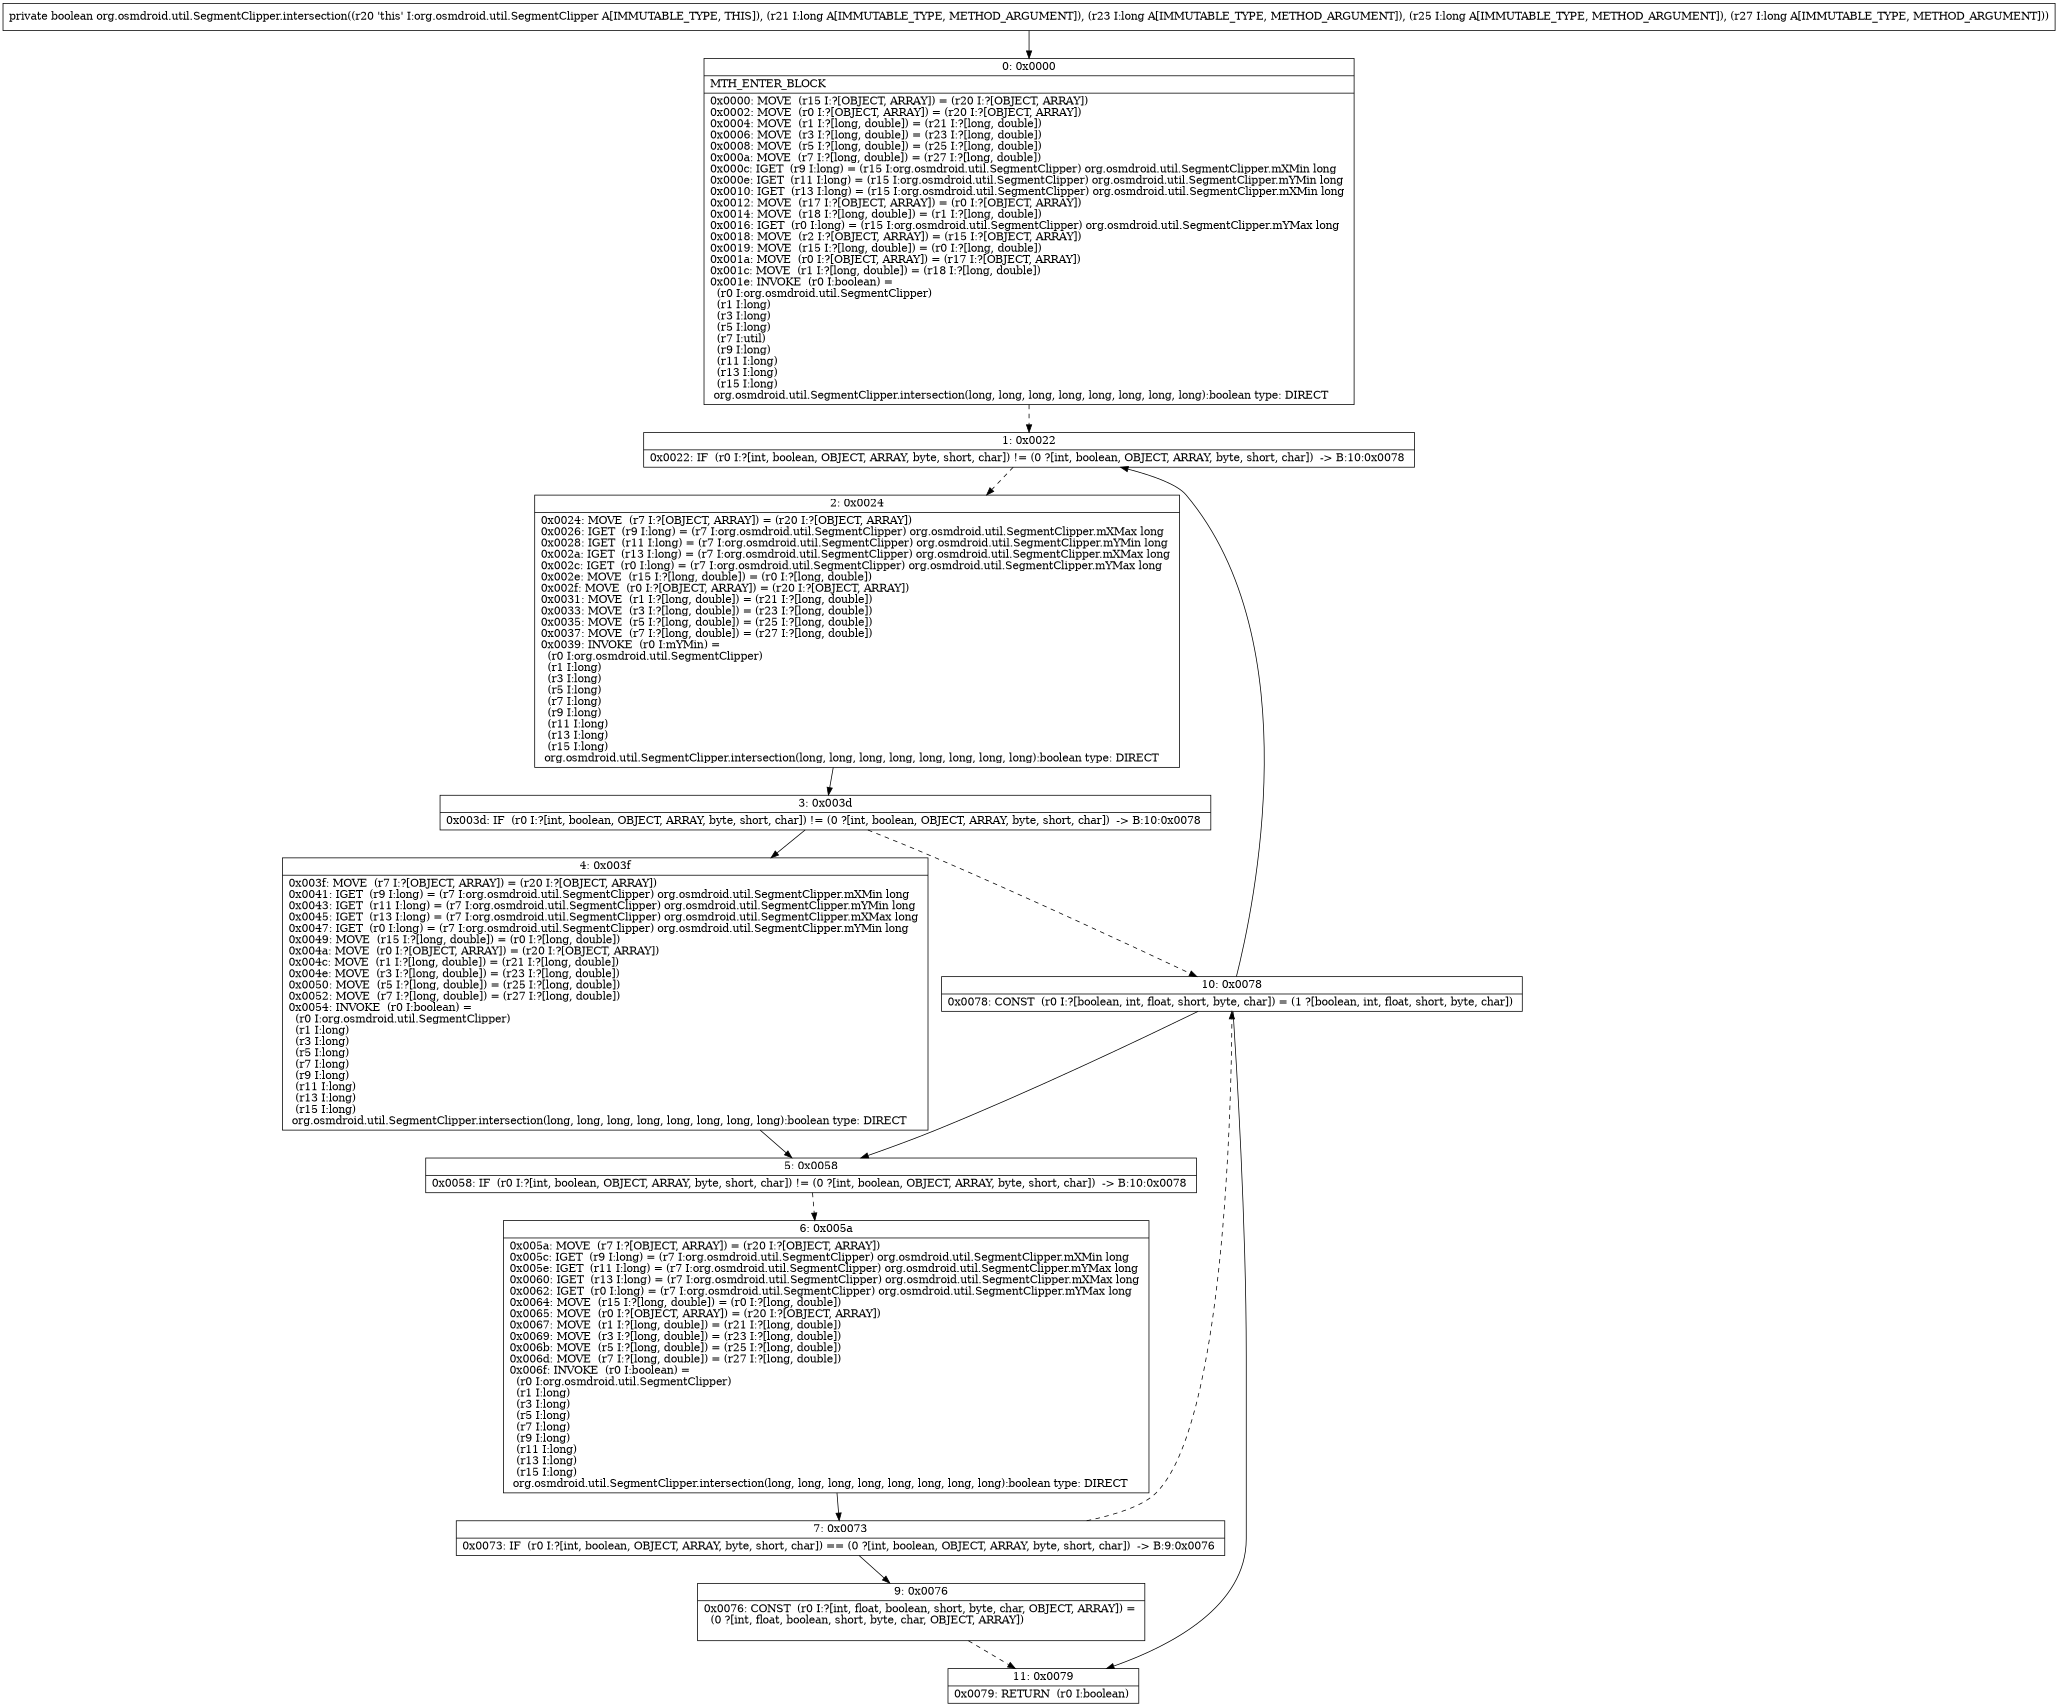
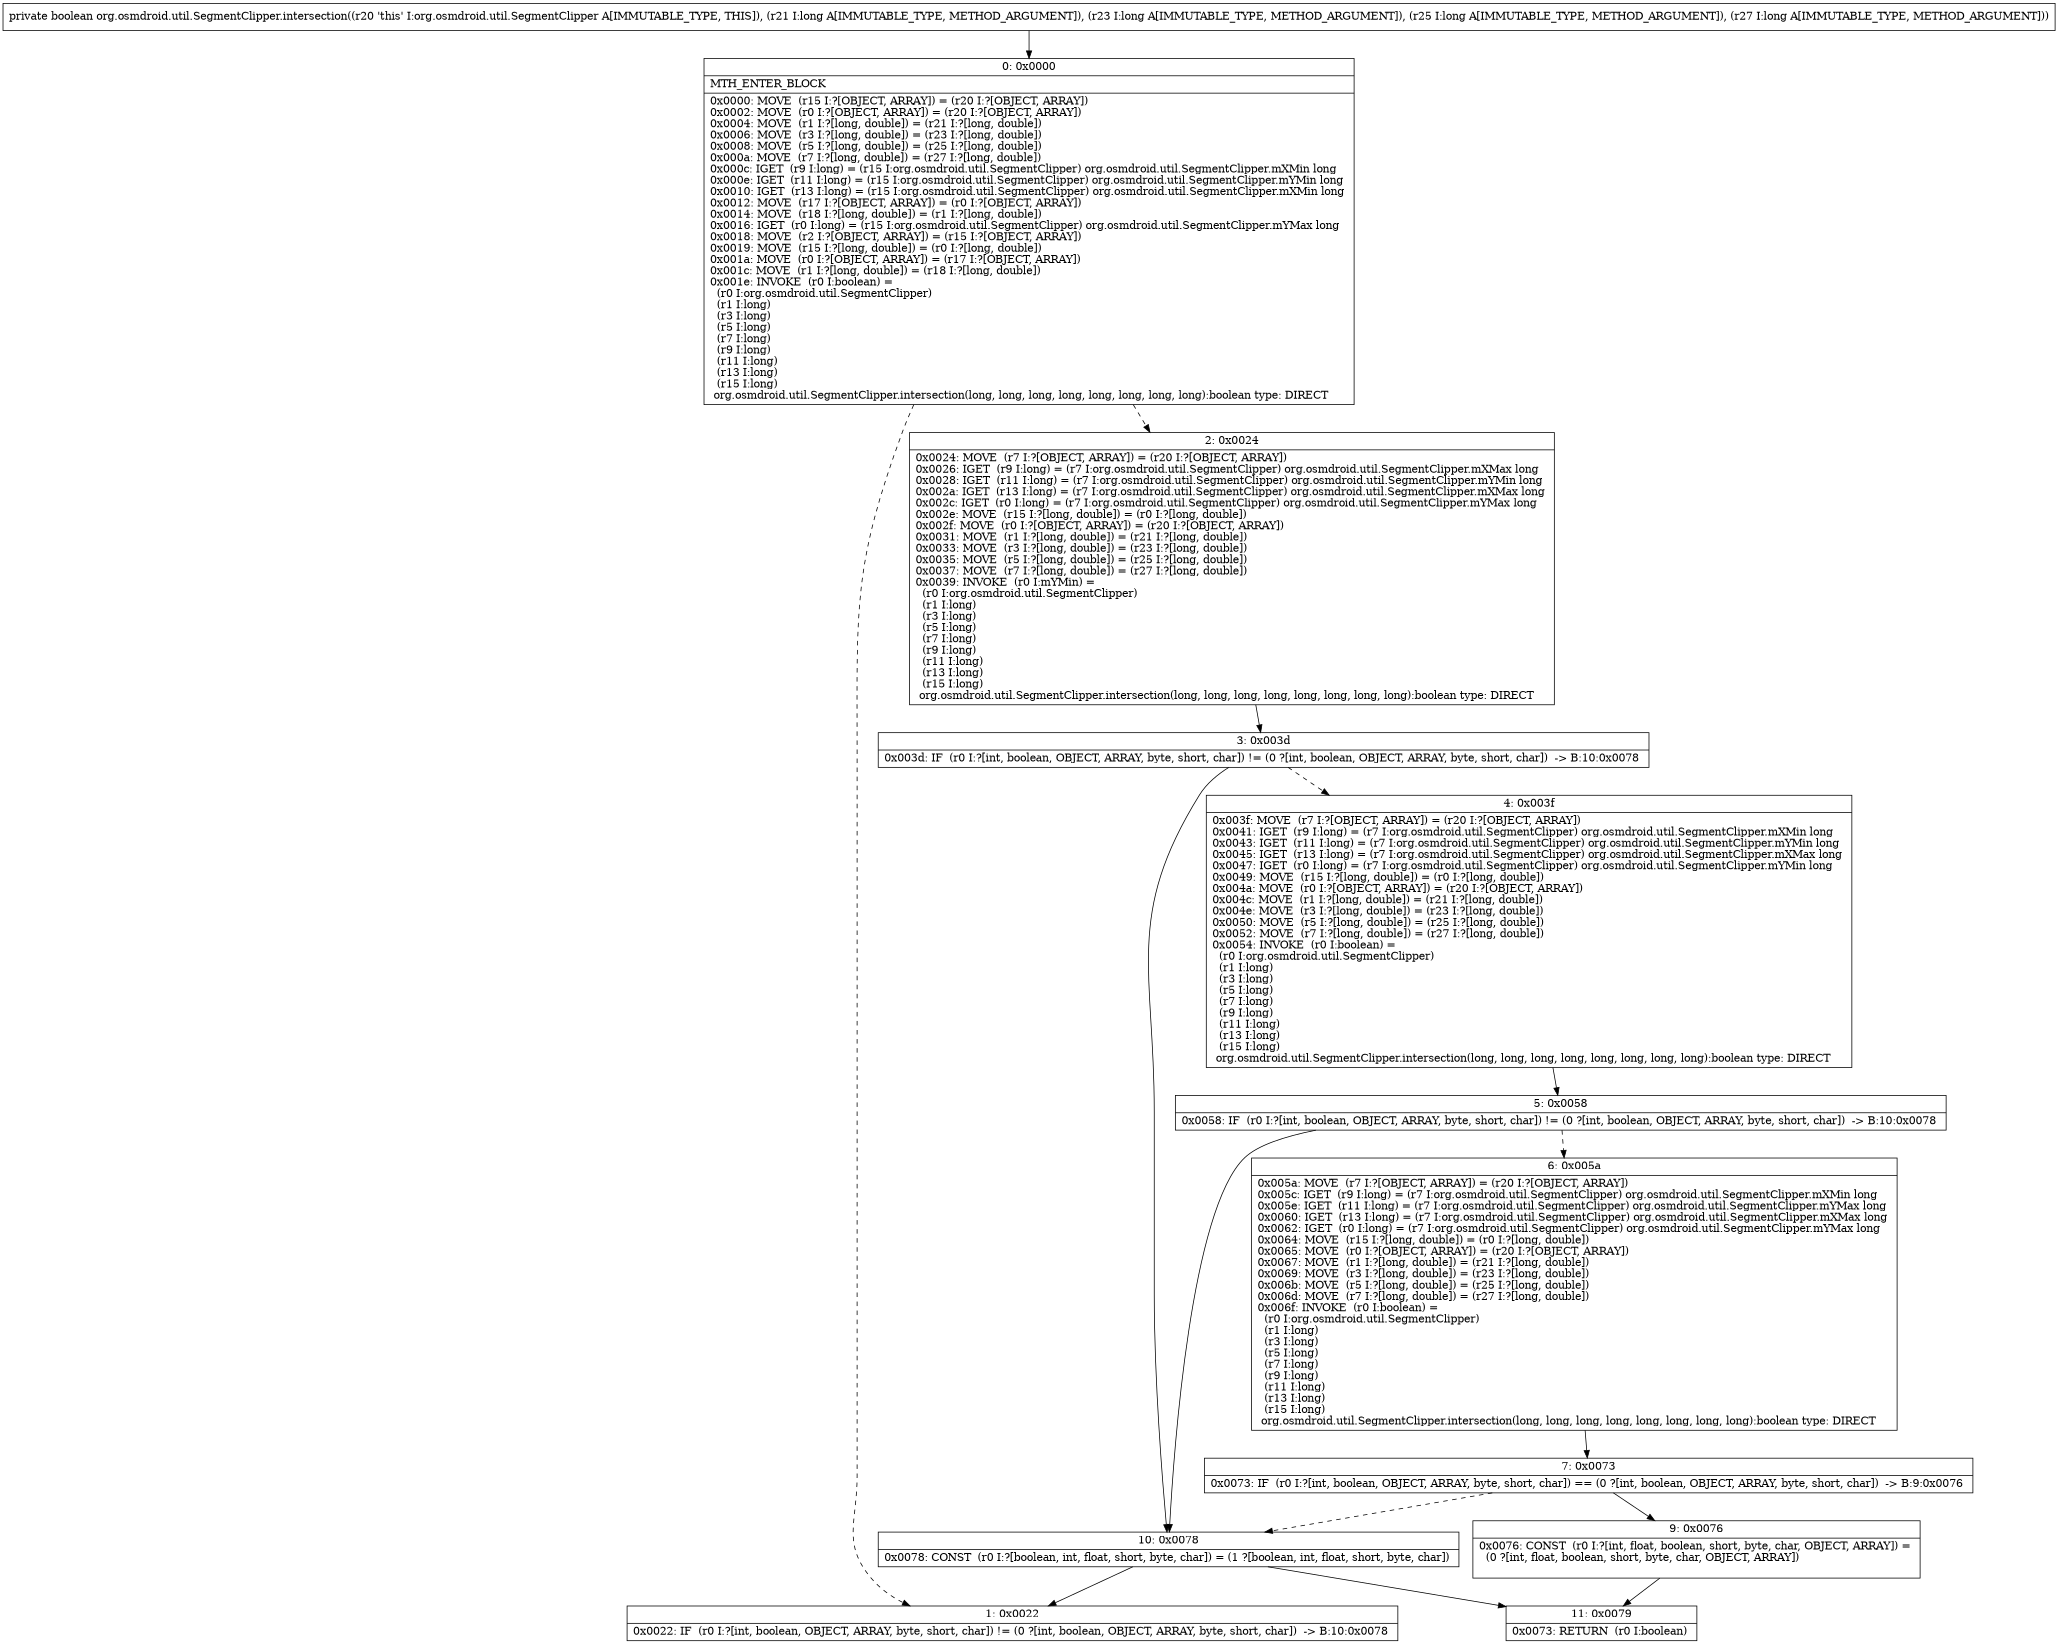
node "0: 0x0000": text "(r7 I:util)" -> "(r7 I:long)"
edge "1: 0x0022" -> "2: 0x0024": now "0: 0x0000" -> "2: 0x0024"
edge "3: 0x003d" -> "4: 0x003f": style solid -> dashed
edge "3: 0x003d" -> "10: 0x0078": style dashed -> solid
edge "10: 0x0078" -> "5: 0x0058": reversed
edge "9: 0x0076" -> "11: 0x0079": style dashed -> solid
node "11: 0x0079": text "0x0079: RETURN  (r0 I:boolean)" -> "0x0073: RETURN  (r0 I:boolean)"
